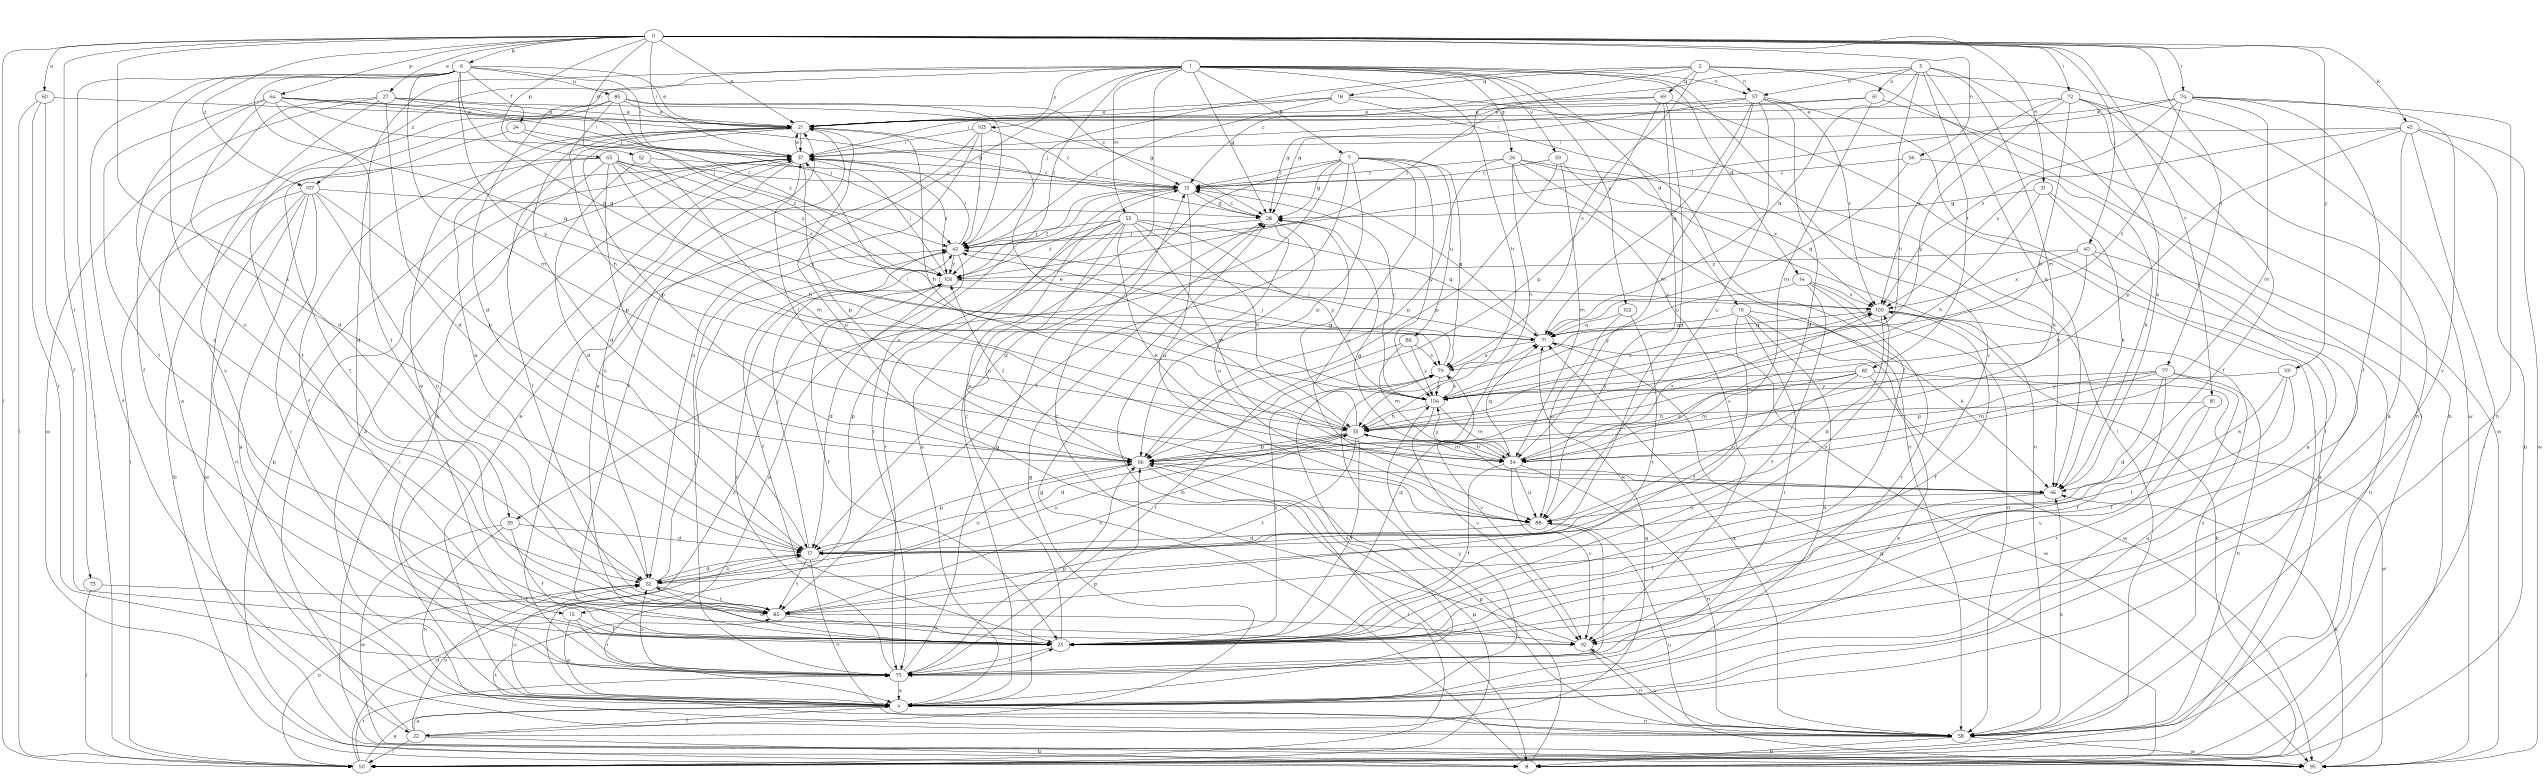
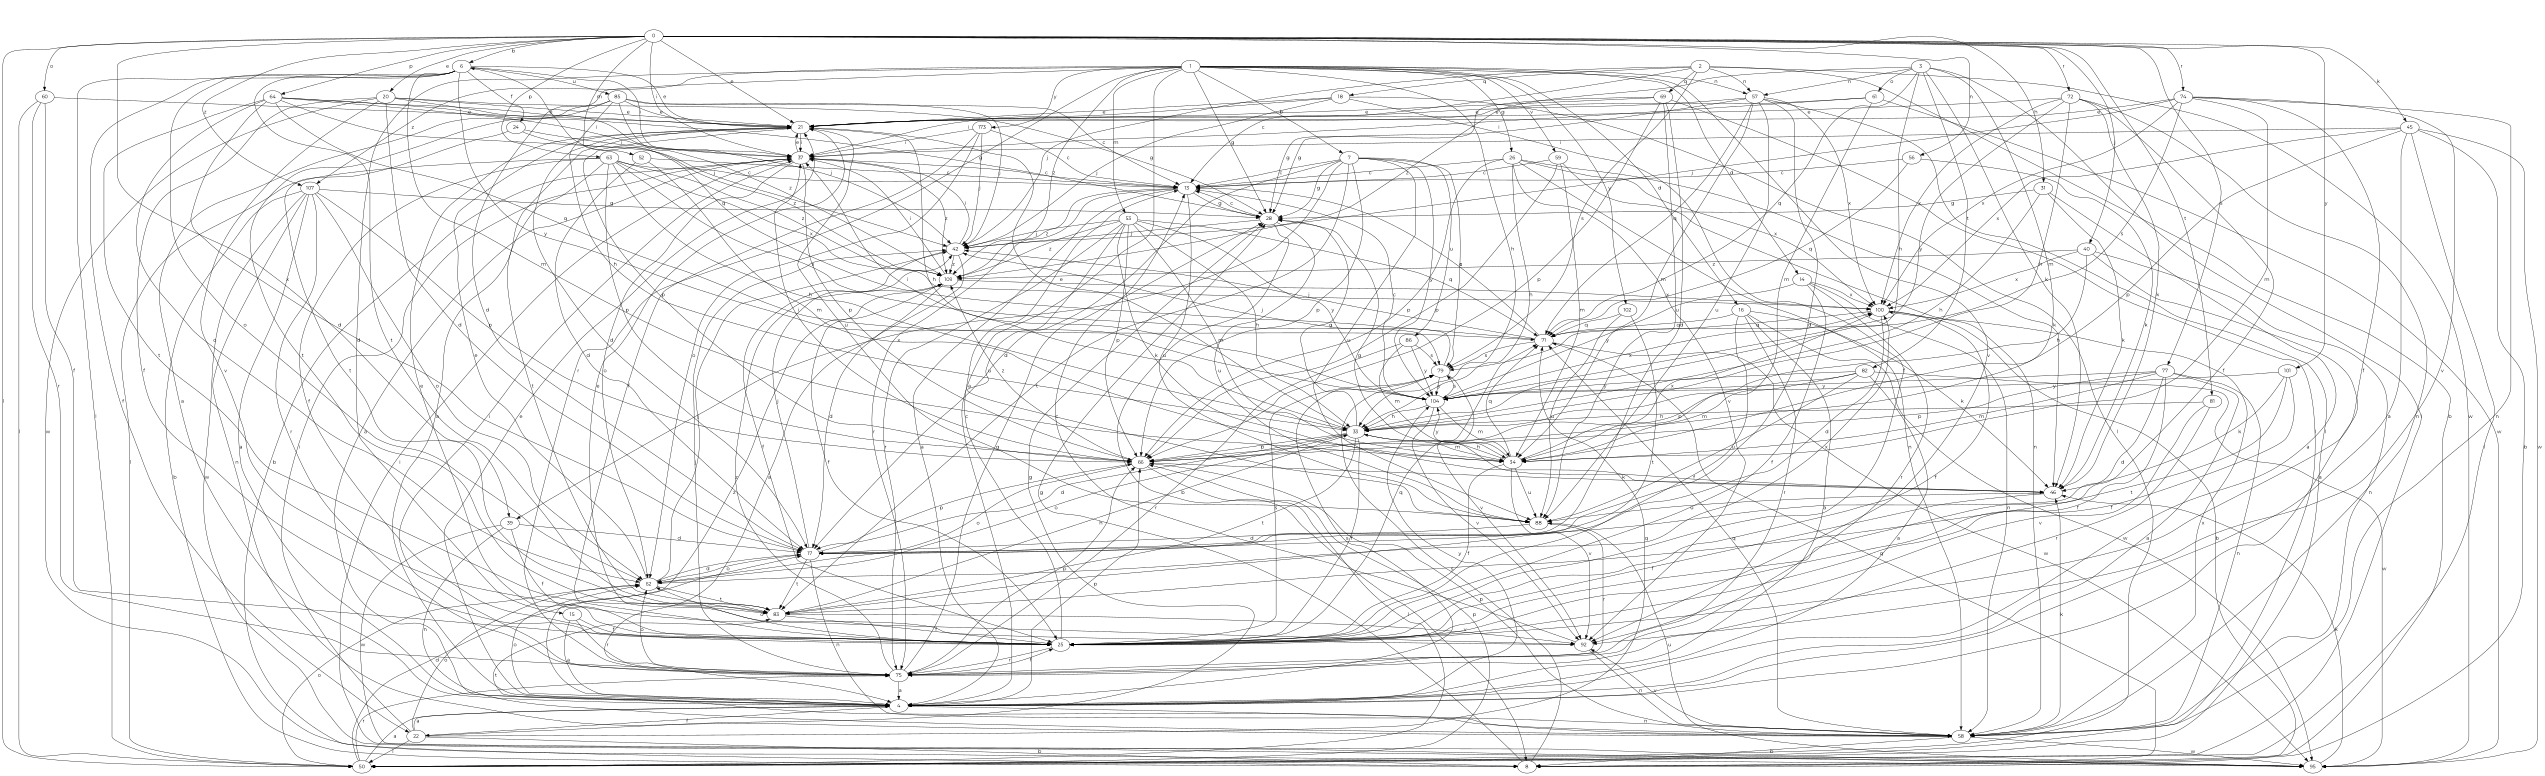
node "27": label "27" -> "20"
node "103": label "103" -> "173"
edge "6" -> "71": reversed
edge "53" -> "15": now "53" -> "66"
node "73": removed
edge "34" -> "58": removed, label "n"
